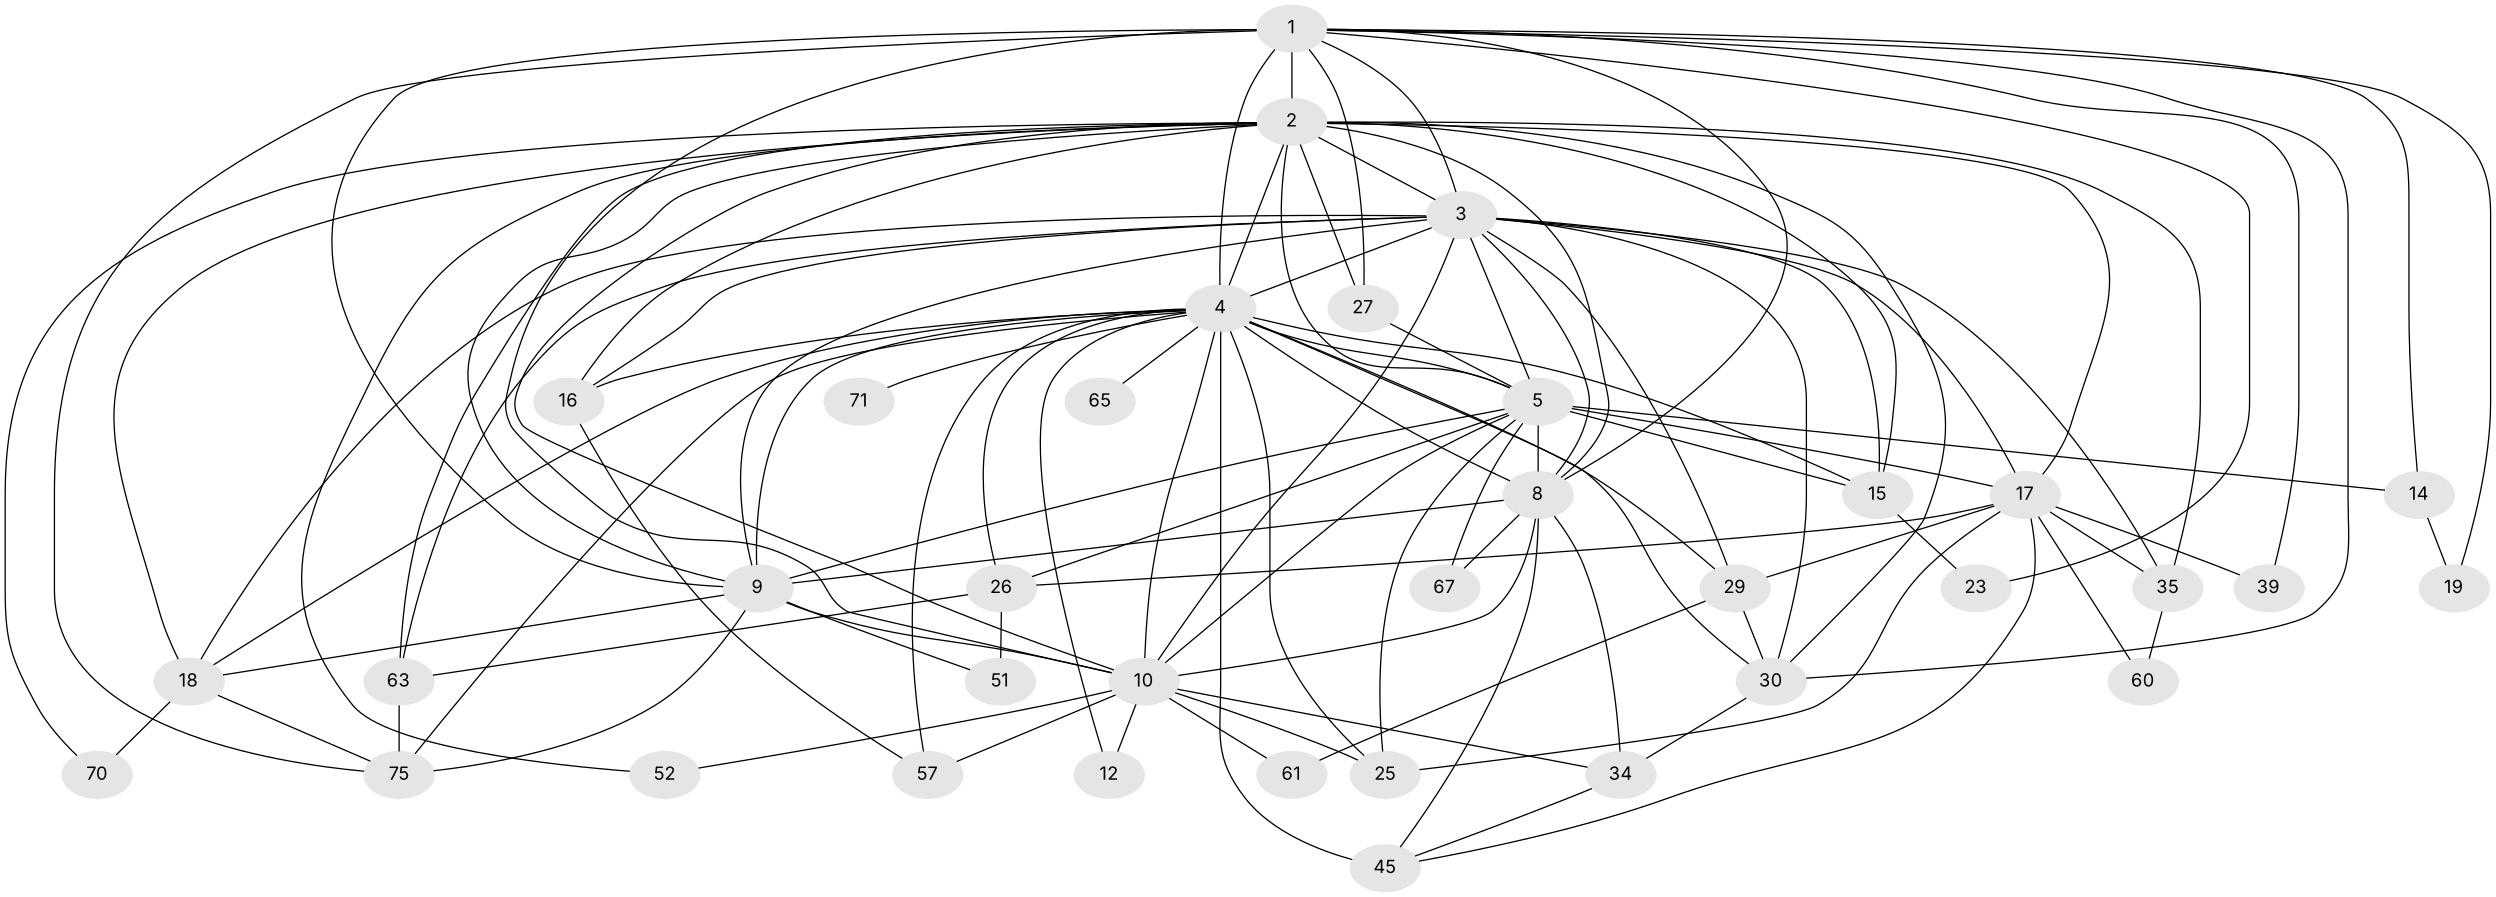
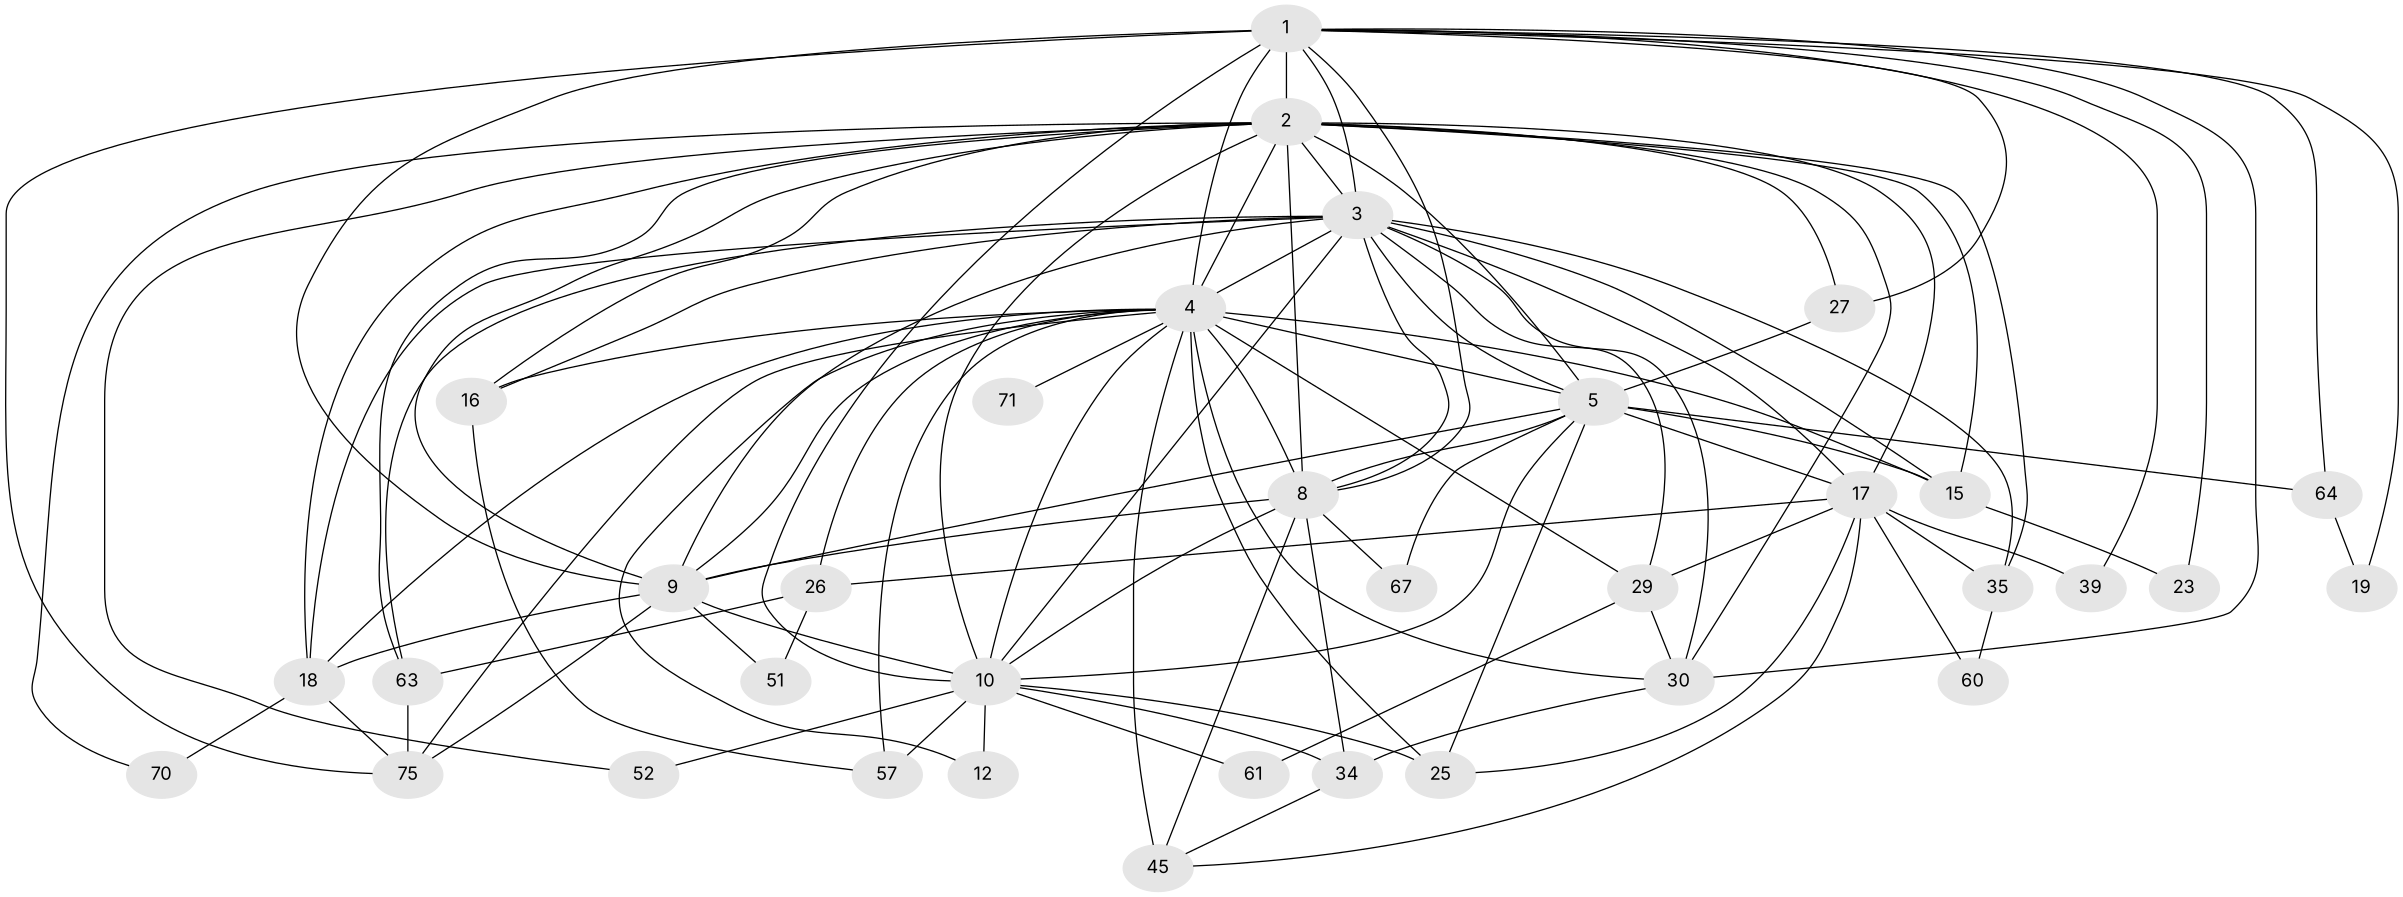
node "65": removed
node "14": label "14" -> "64"
edge "5" -- "26": removed
